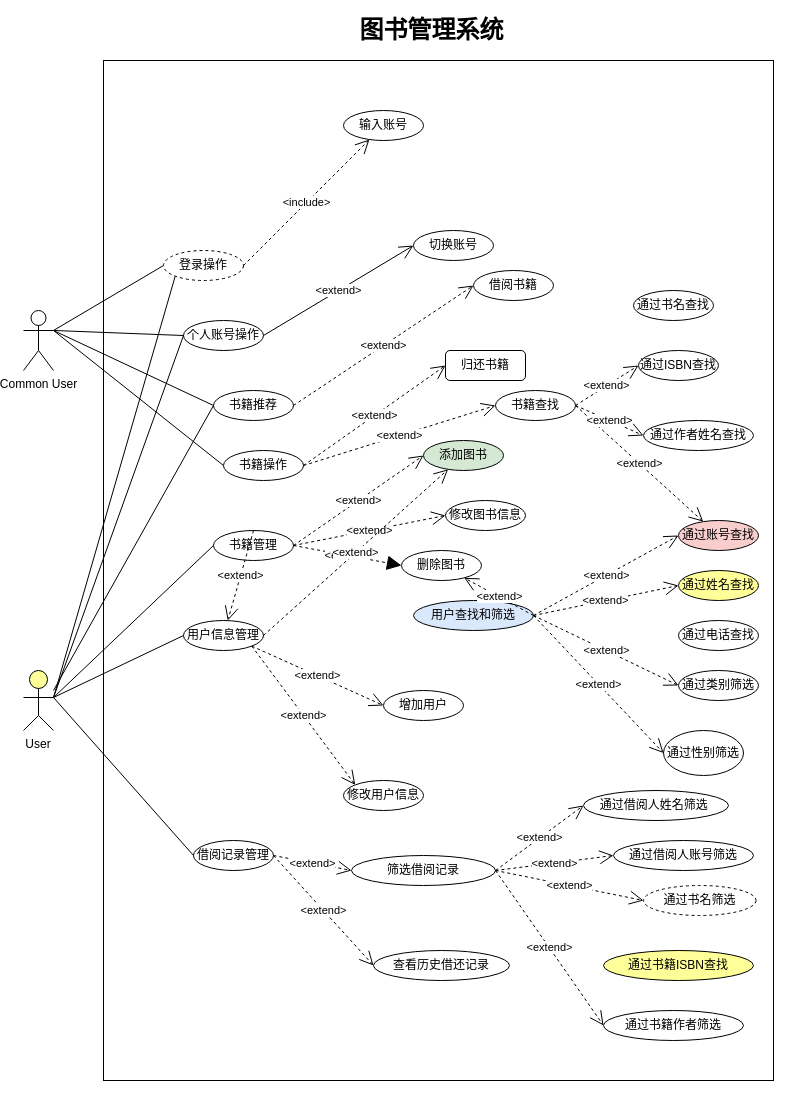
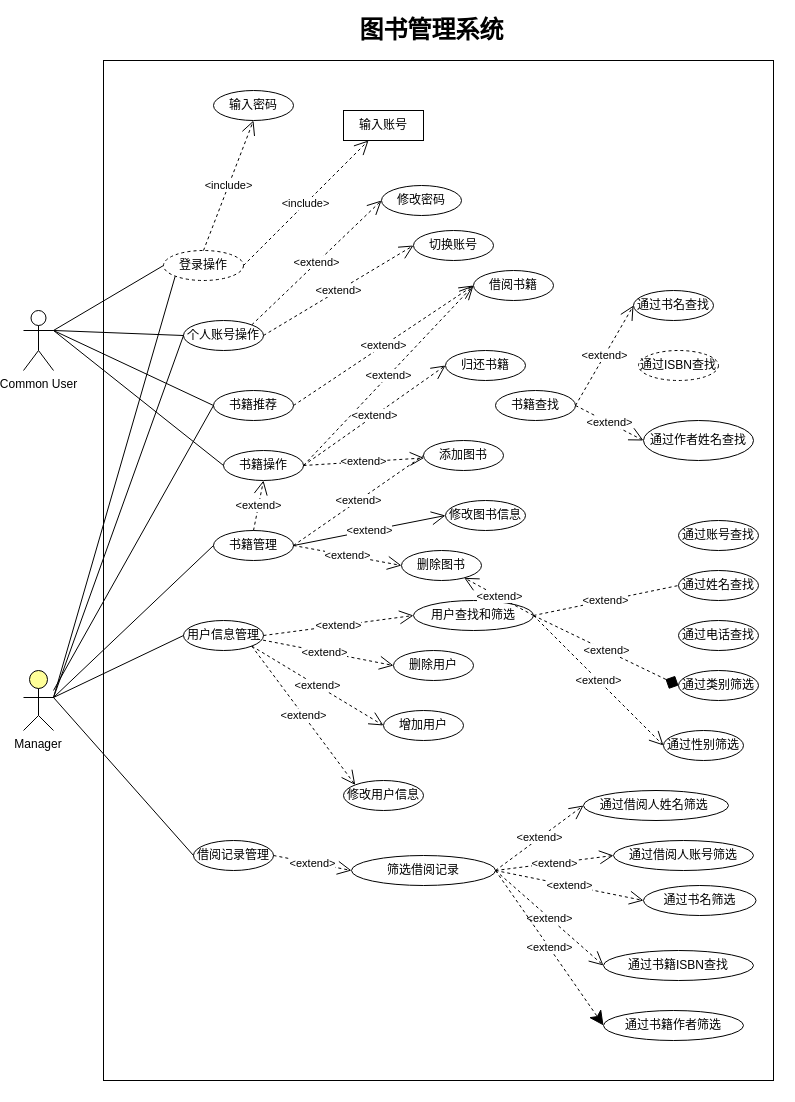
node "输入密码": added
node "输入账号": shape ellipse -> rectangle
edge "登录操作" -> "输入密码": added, label "<include>"
node "修改密码": added
edge "个人账号操作" -> "修改密码": added, label "<extend>"
edge "个人账号操作" -> "切换账号": style solid -> dashed
node "归还书籍": shape rounded rectangle -> ellipse
node "通过ISBN查找": style solid -> dashed
edge "书籍操作" -> "借阅书籍": added, label "<extend>"
edge "书籍查找" -> "通过ISBN查找": removed, label "<extend>"
edge "书籍操作" -> "书籍查找": now "书籍操作" -> "添加图书"
node "通过作者姓名查找": size 110x30 -> 110x40
node "添加图书": fillcolor #d5e8d4 -> #ffffff
edge "书籍管理" -> "添加图书": arrowhead open -> none
edge "书籍查找" -> "通过账号查找": now "书籍查找" -> "通过书名查找"
edge "书籍管理" -> "修改图书信息": style dashed -> solid
node "通过账号查找": fillcolor #f8cecc -> #ffffff
edge "书籍管理" -> "删除图书": arrowhead block -> open
edge "书籍管理" -> "用户信息管理": now "书籍管理" -> "书籍操作"
edge "用户查找和筛选" -> "通过账号查找": removed, label "<extend>"
edge "用户信息管理" -> "添加图书": now "用户信息管理" -> "用户查找和筛选"
node "通过姓名查找": fillcolor #ffff99 -> #ffffff
edge "用户查找和筛选" -> "通过姓名查找": arrowhead open -> none
node "用户查找和筛选": fillcolor #dae8fc -> #ffffff
edge "用户信息管理" -> "删除用户": added, label "<extend>"
node "删除用户": added
edge "用户查找和筛选" -> "通过类别筛选": arrowhead open -> diamond
node "增加用户": moved (424, 706) -> (424, 726)
node "User": label "User" -> "Manager"
node "通过性别筛选": size 80x45 -> 80x30
node "通过书名筛选": style dashed -> solid
edge "借阅记录管理" -> "查看历史借还记录": removed, label "<extend>"
edge "筛选借阅记录" -> "通过书籍ISBN查找": added, label "<extend>"
node "查看历史借还记录": removed
node "通过书籍ISBN查找": fillcolor #ffff99 -> #ffffff
edge "筛选借阅记录" -> "通过书籍作者筛选": arrowhead open -> classic
